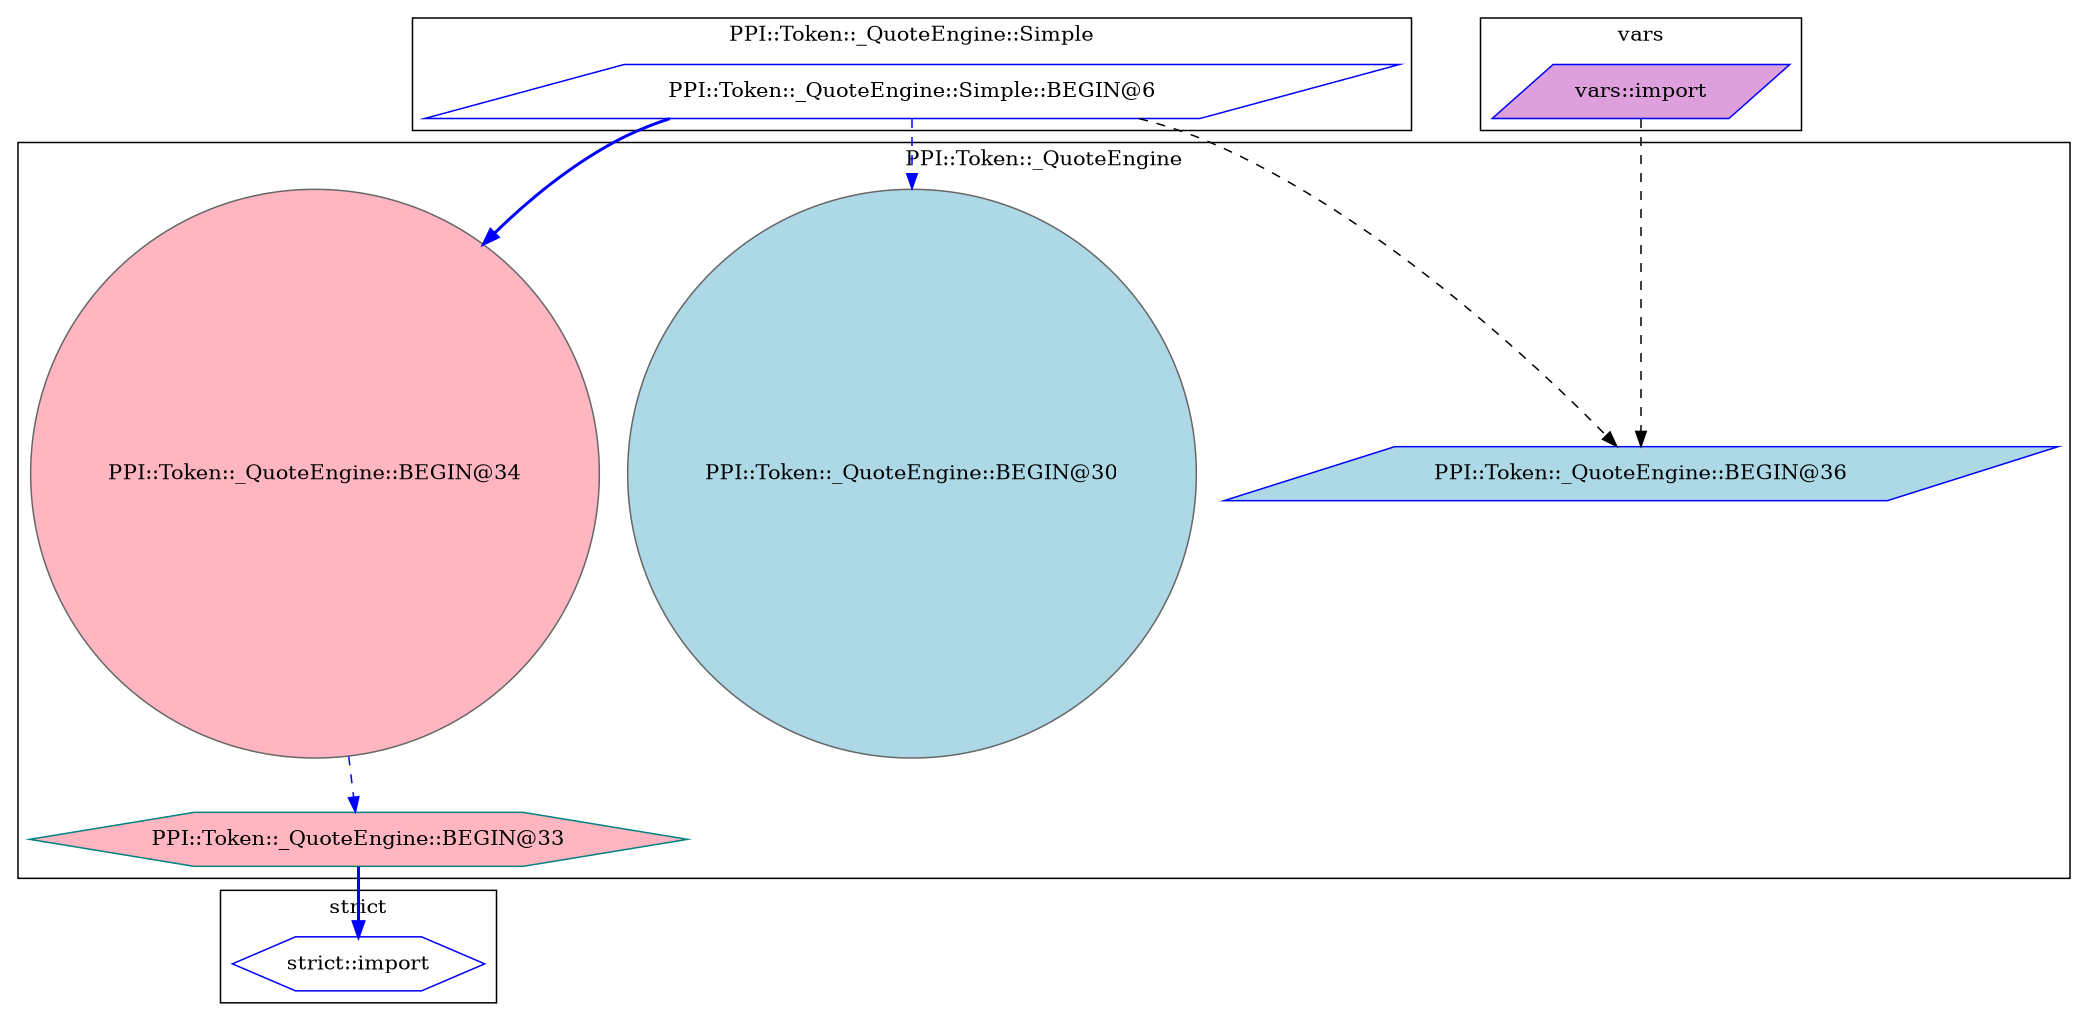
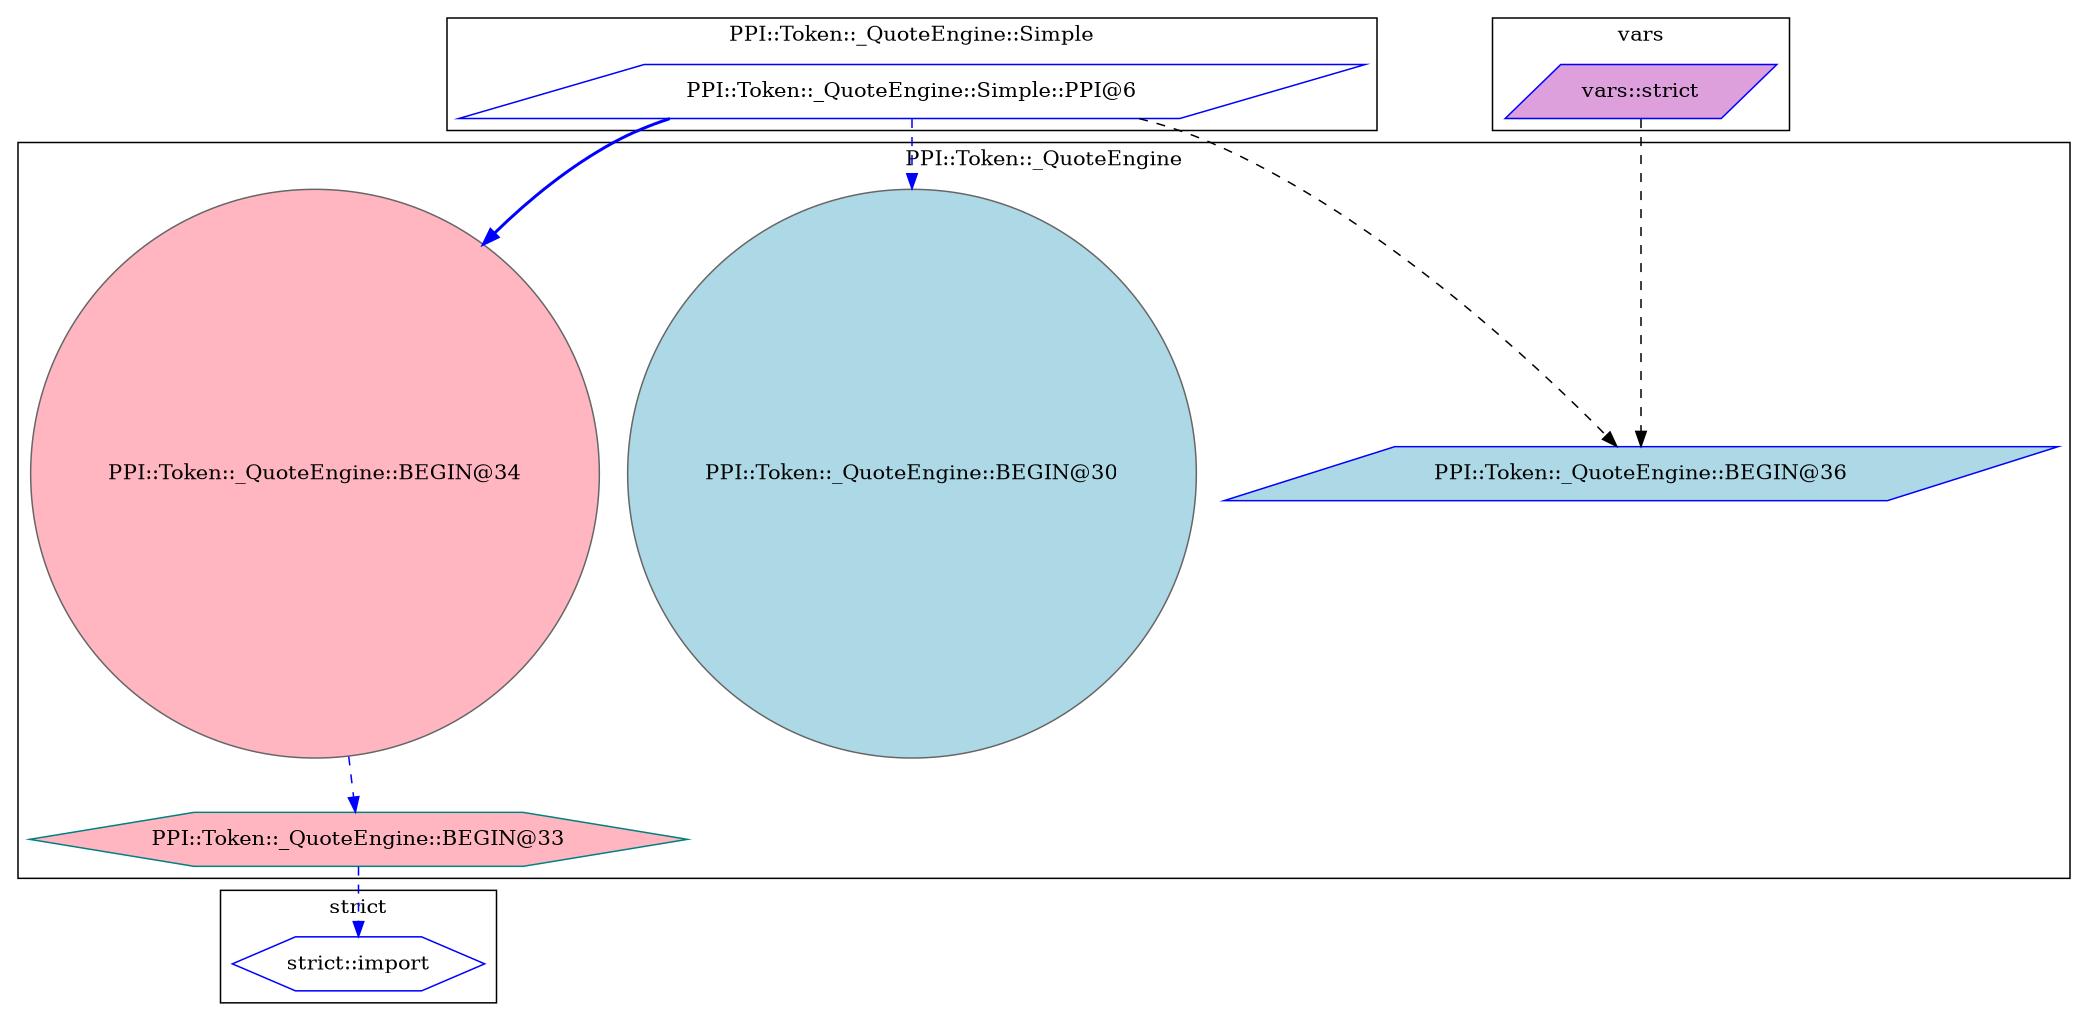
node "PPI::Token::_QuoteEngine::Simple::BEGIN@6": label "PPI::Token::_QuoteEngine::Simple::BEGIN@6" -> "PPI::Token::_QuoteEngine::Simple::PPI@6"
node "vars::import": label "vars::import" -> "vars::strict"
edge "PPI::Token::_QuoteEngine::BEGIN@33" -> "strict::import": style bold -> dashed
